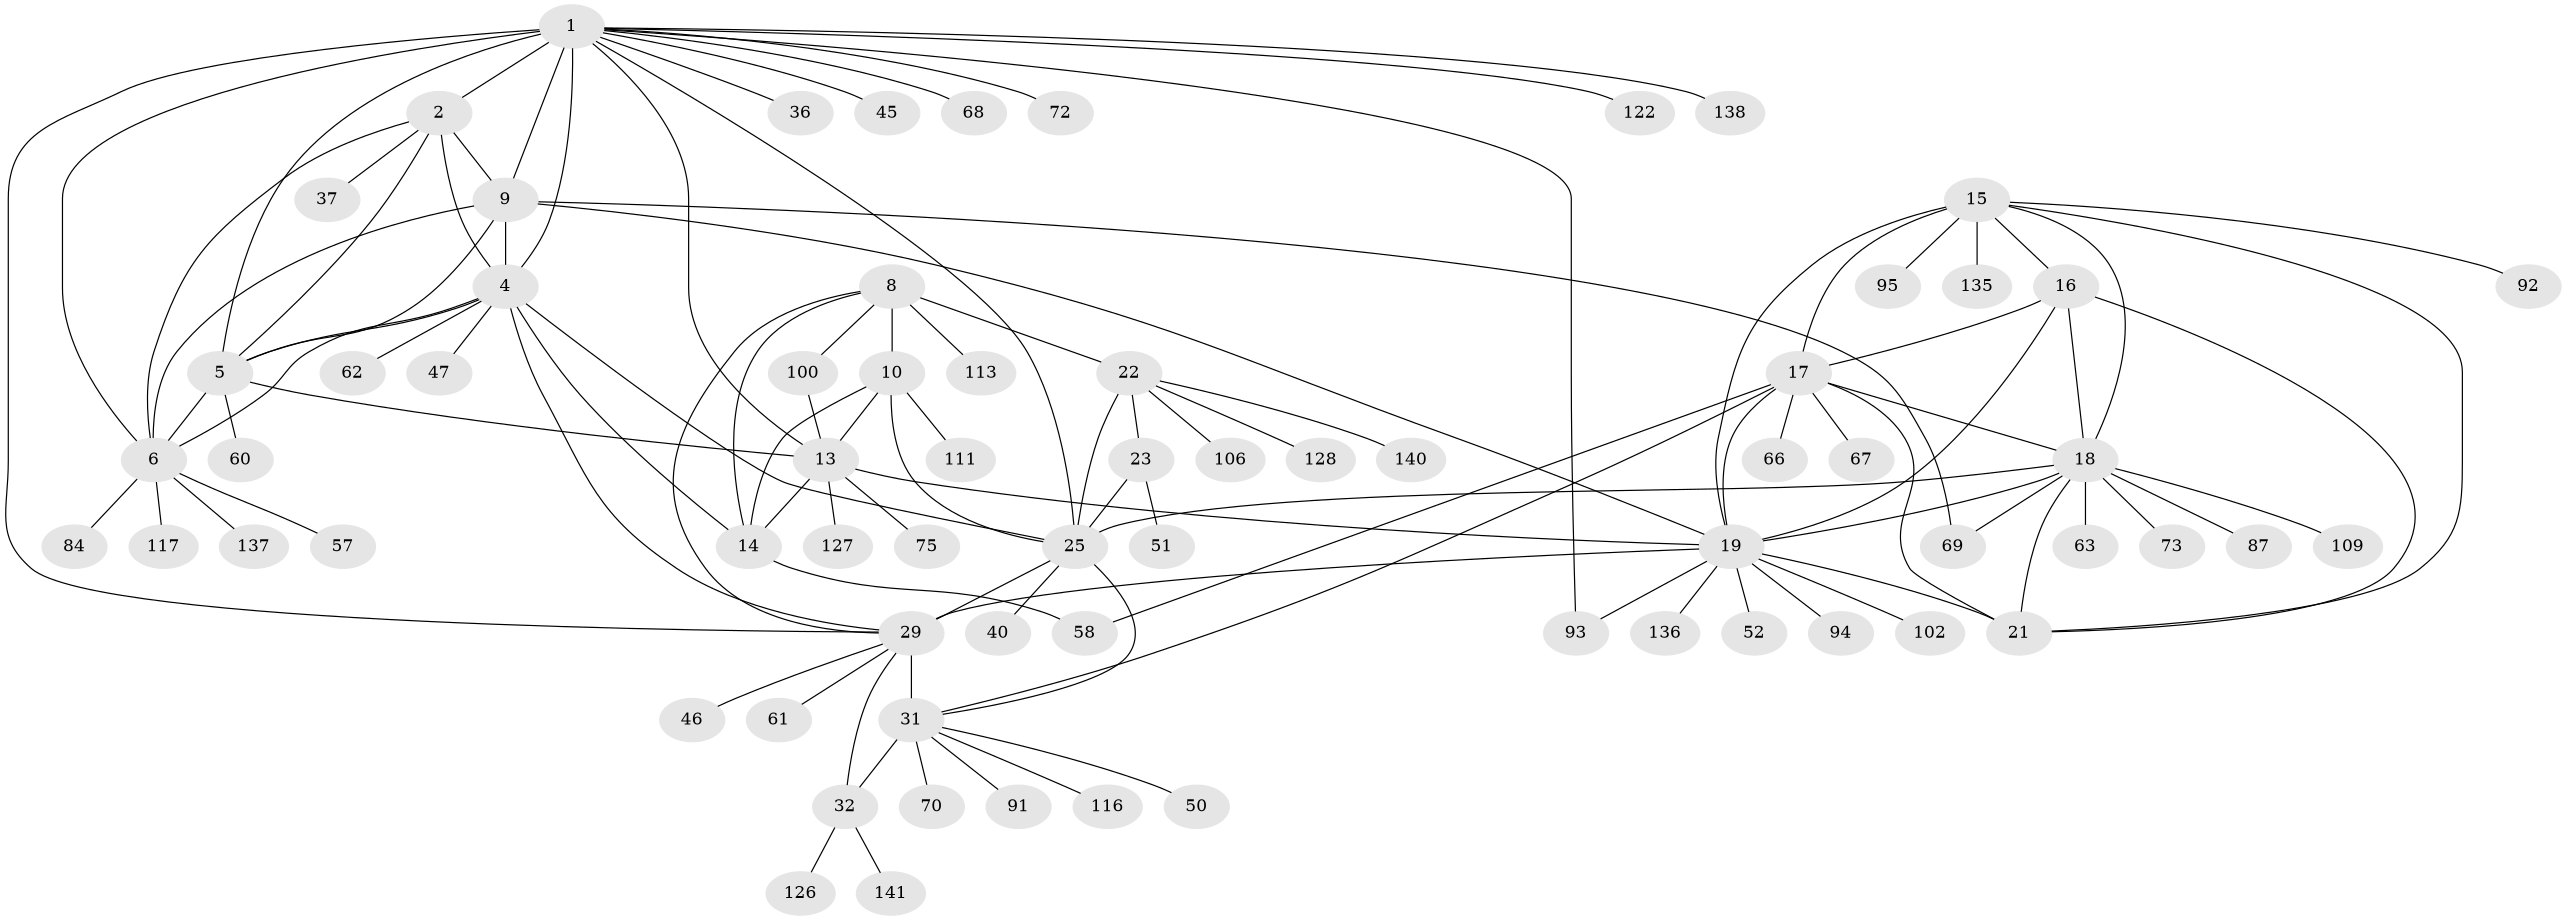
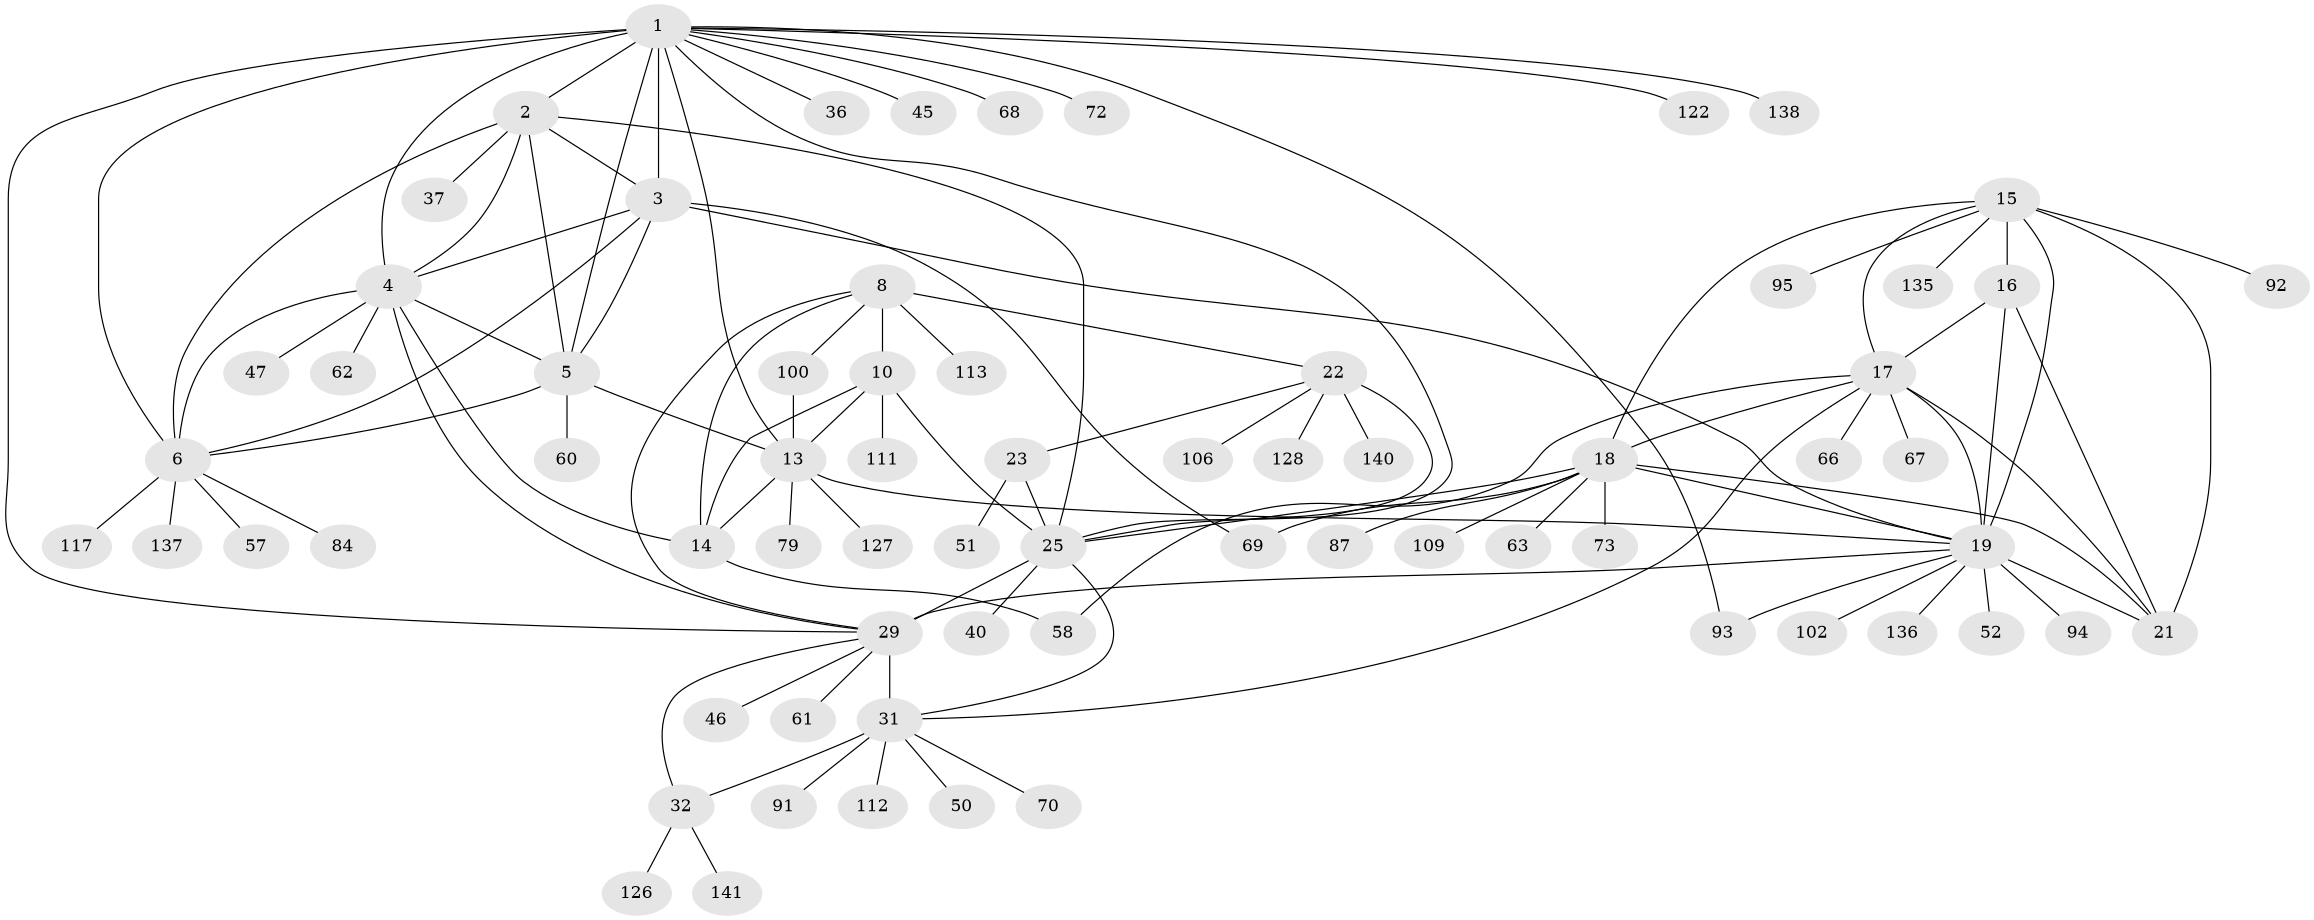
node "9": label "9" -> "3"
edge "16" -- "18": removed
edge "4" -- "25": now "2" -- "25"
node "75": label "75" -> "79"
node "116": label "116" -> "112"
